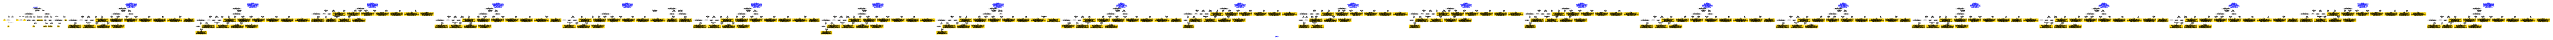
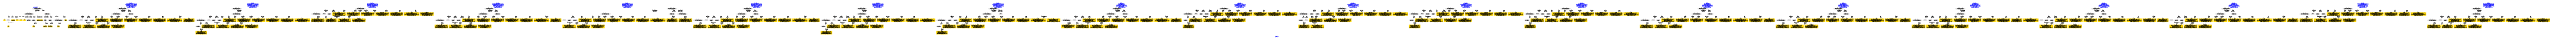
node "Description": added
node "Medium": fillcolor lightgray -> gold
